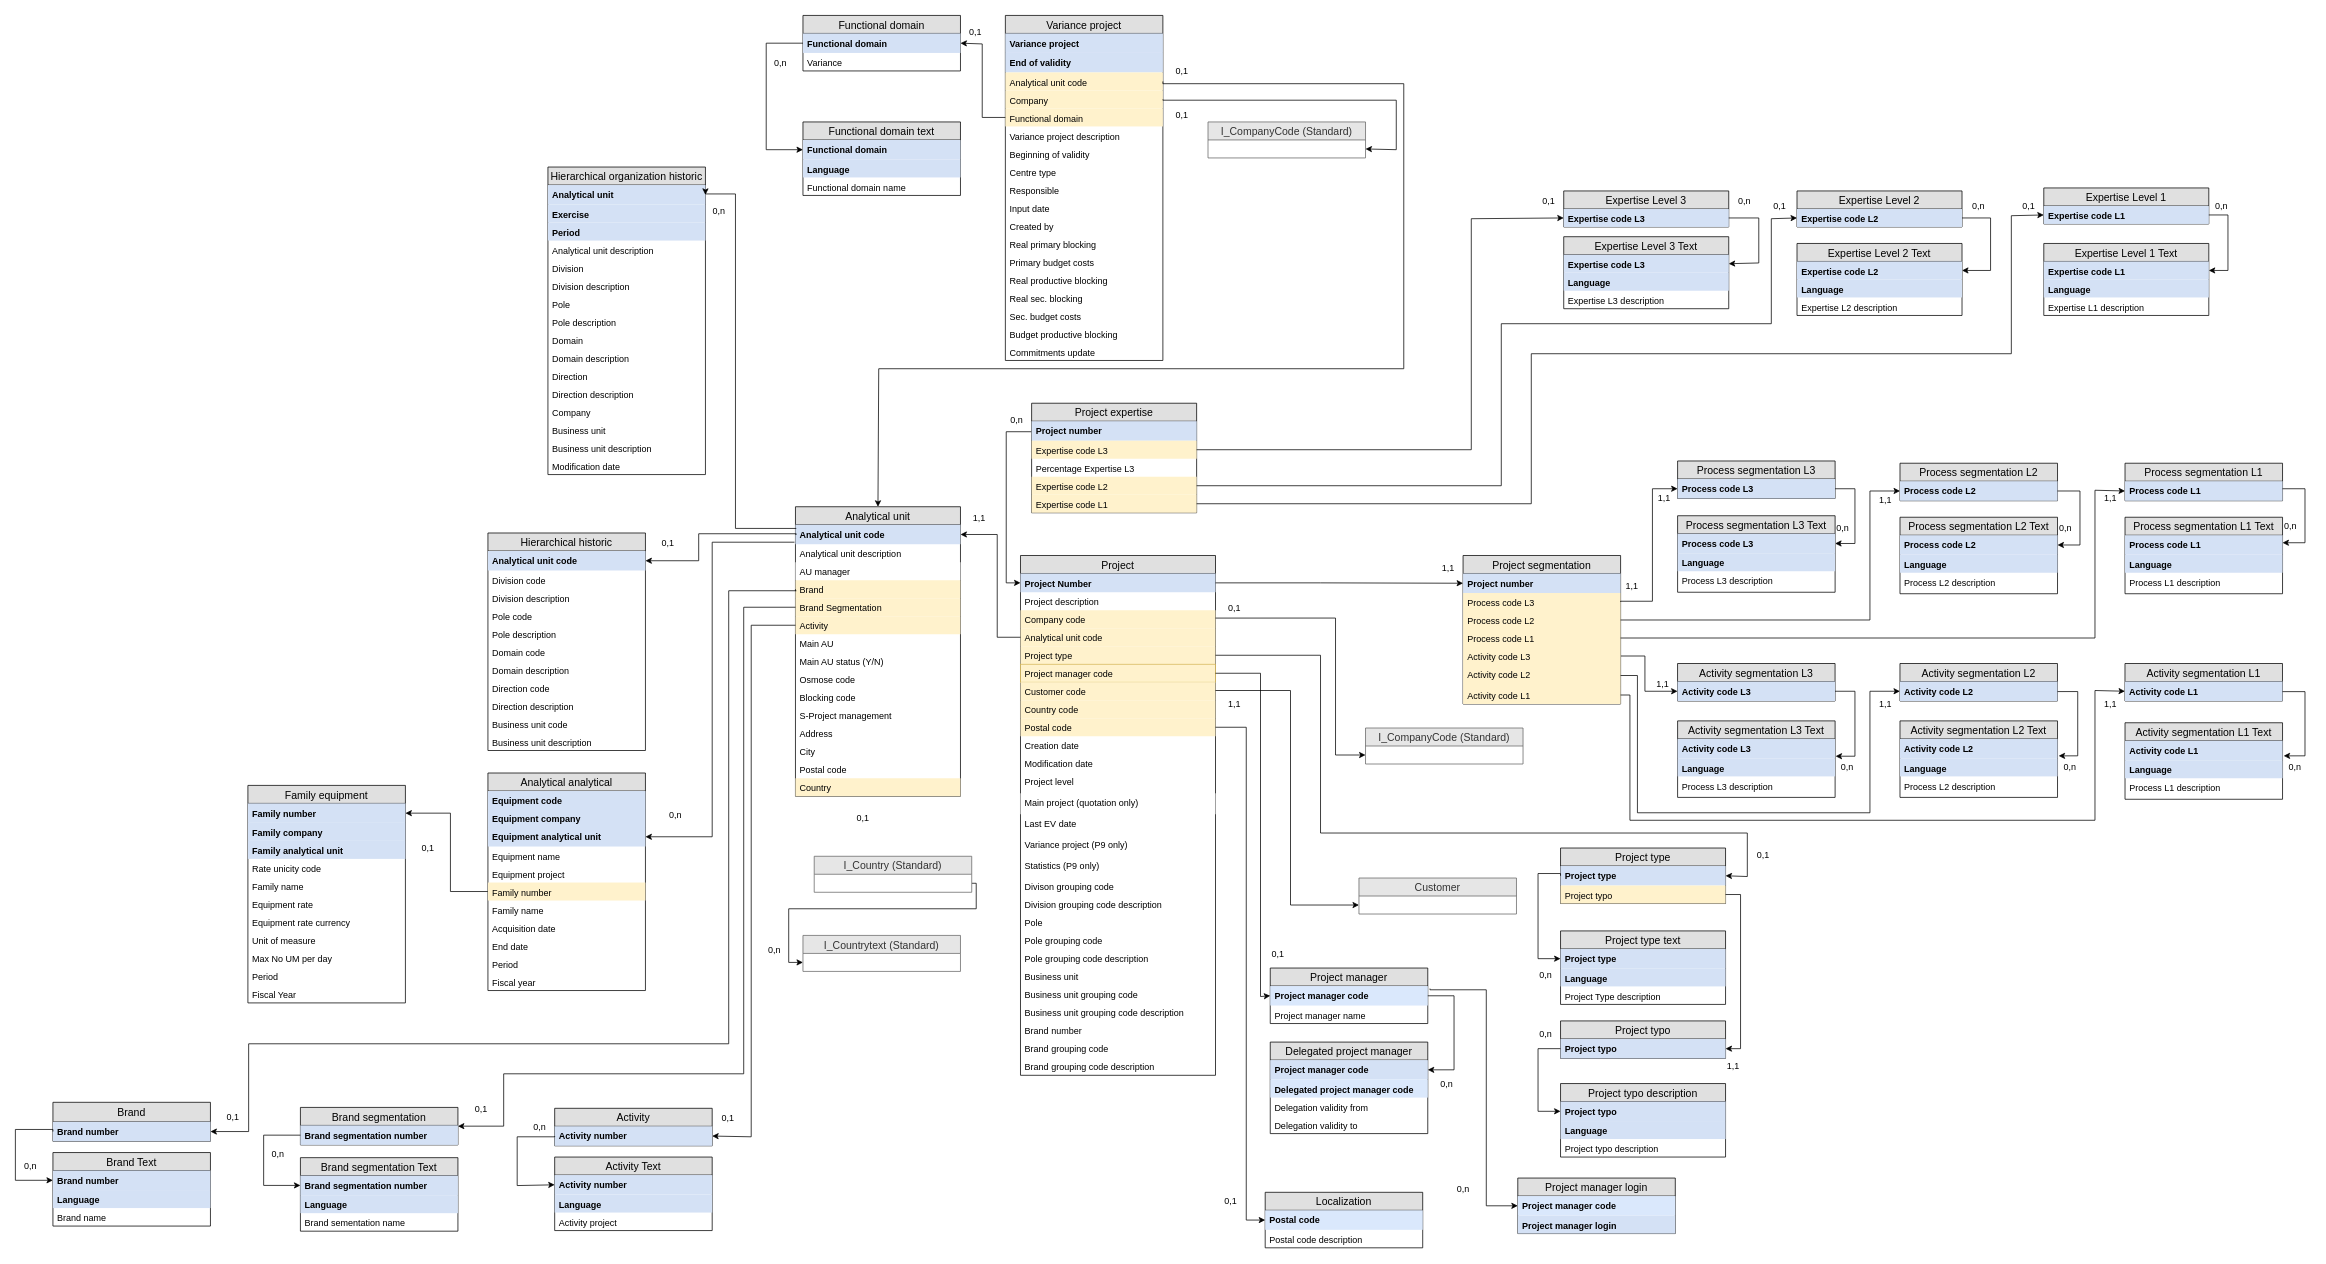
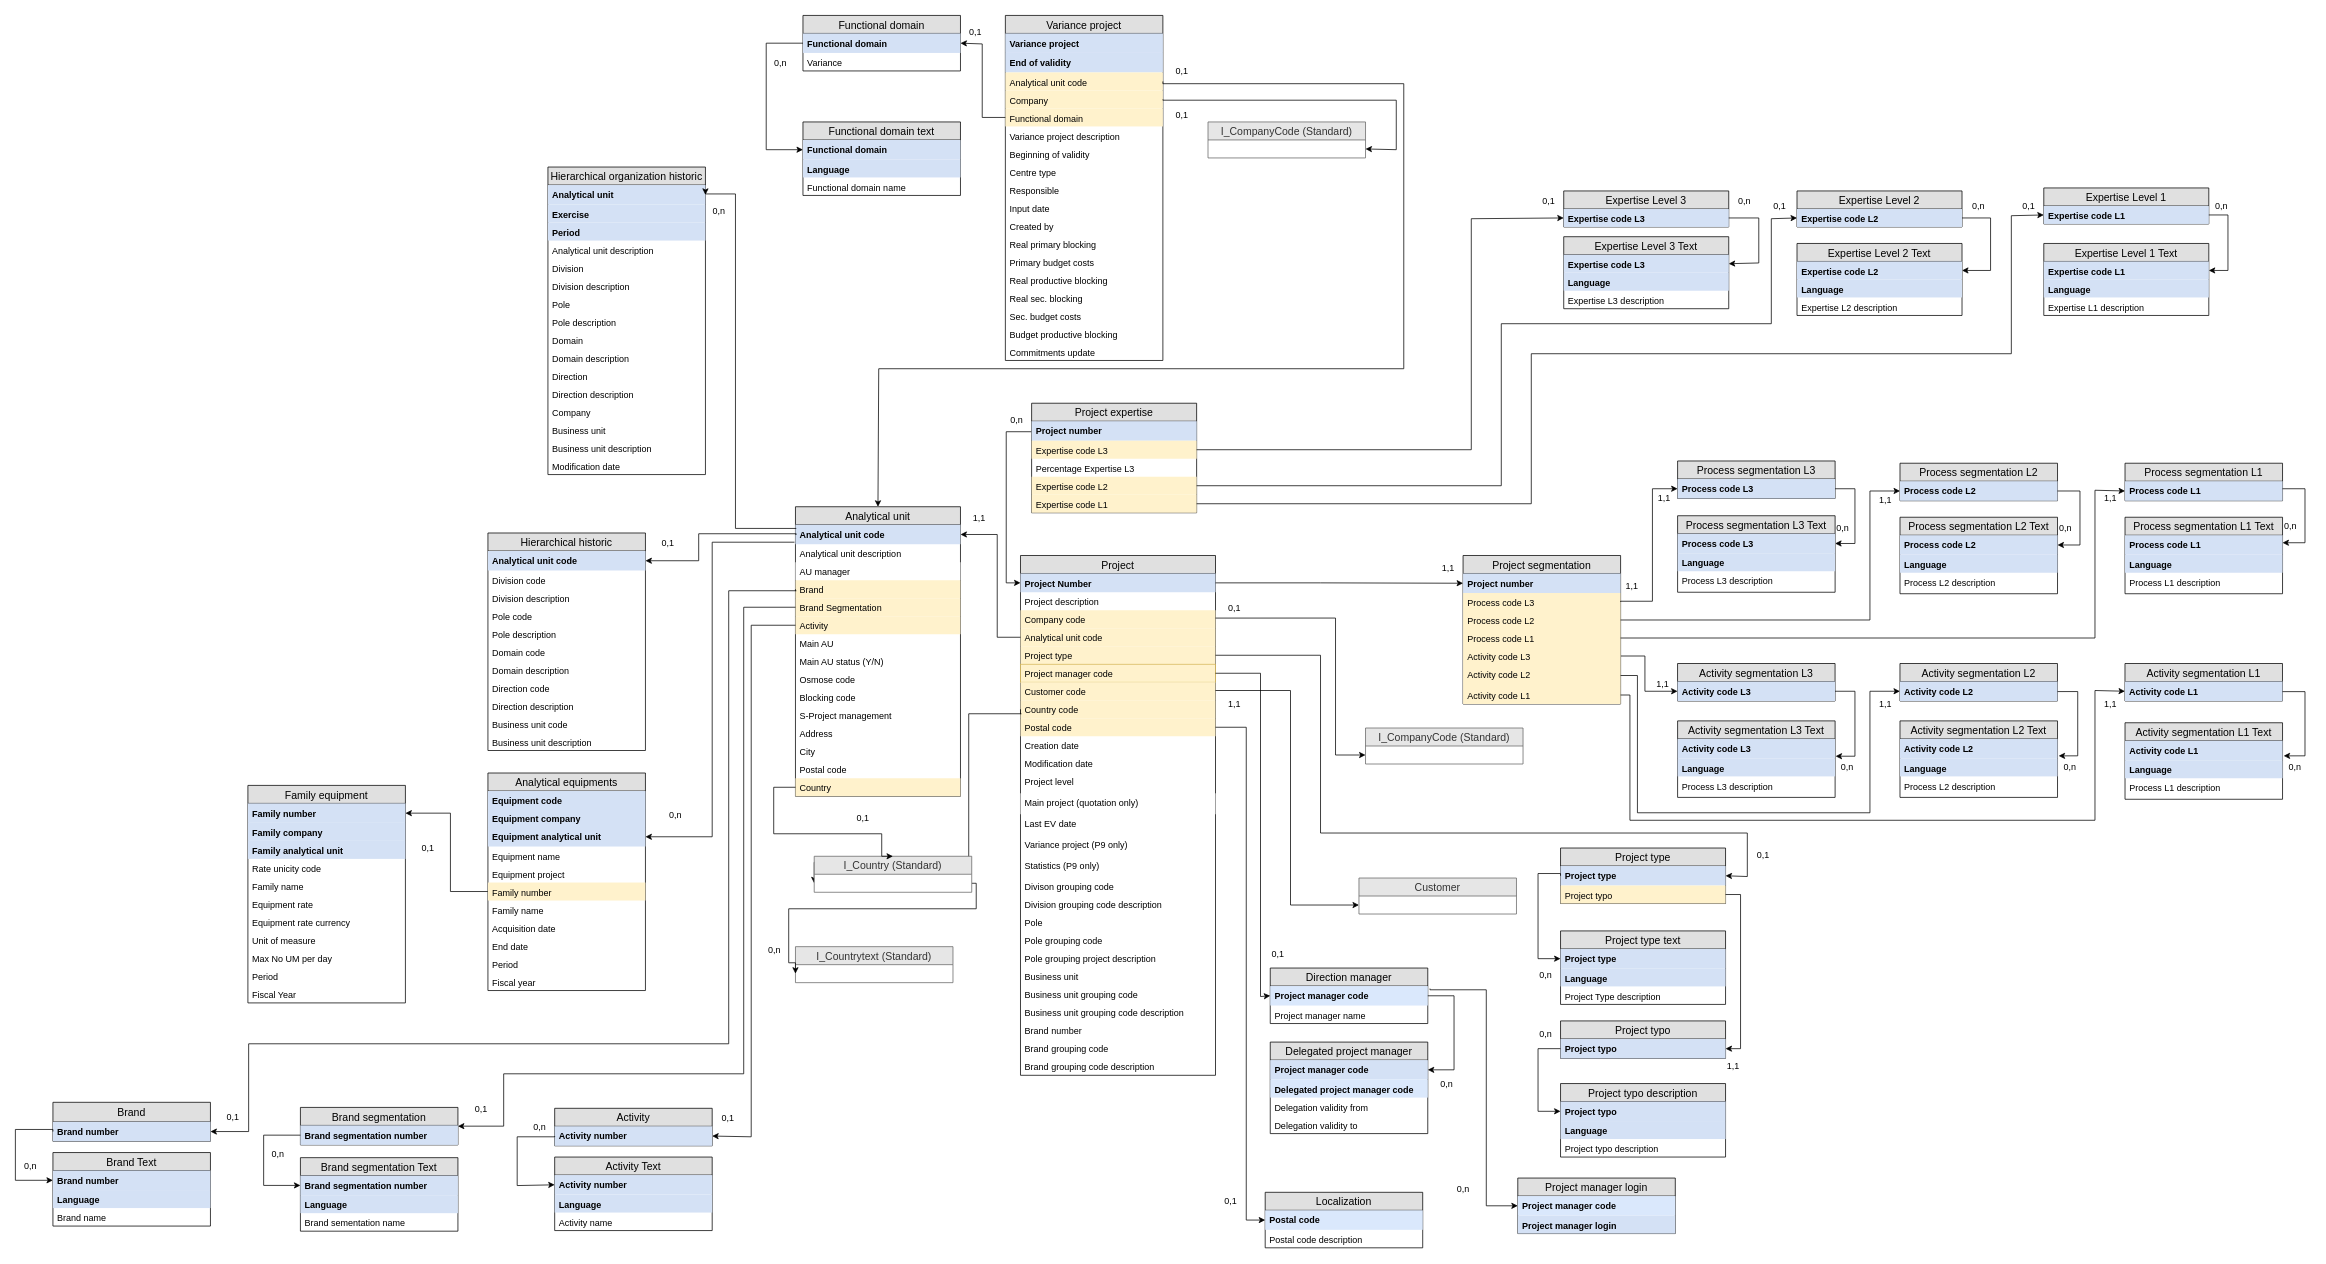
edge "Country code" -> "I_Country (Standard)": added
node "Analytical analytical": label "Analytical analytical" -> "Analytical equipments"
edge "Country" -> "I_Country (Standard)": added
node "I_Countrytext (Standard)": moved (882, 953) -> (874, 965)
node "Pole grouping code description": label "Pole grouping code description" -> "Pole grouping project description"
node "Project manager": label "Project manager" -> "Direction manager"
node "Activity project": label "Activity project" -> "Activity name"
